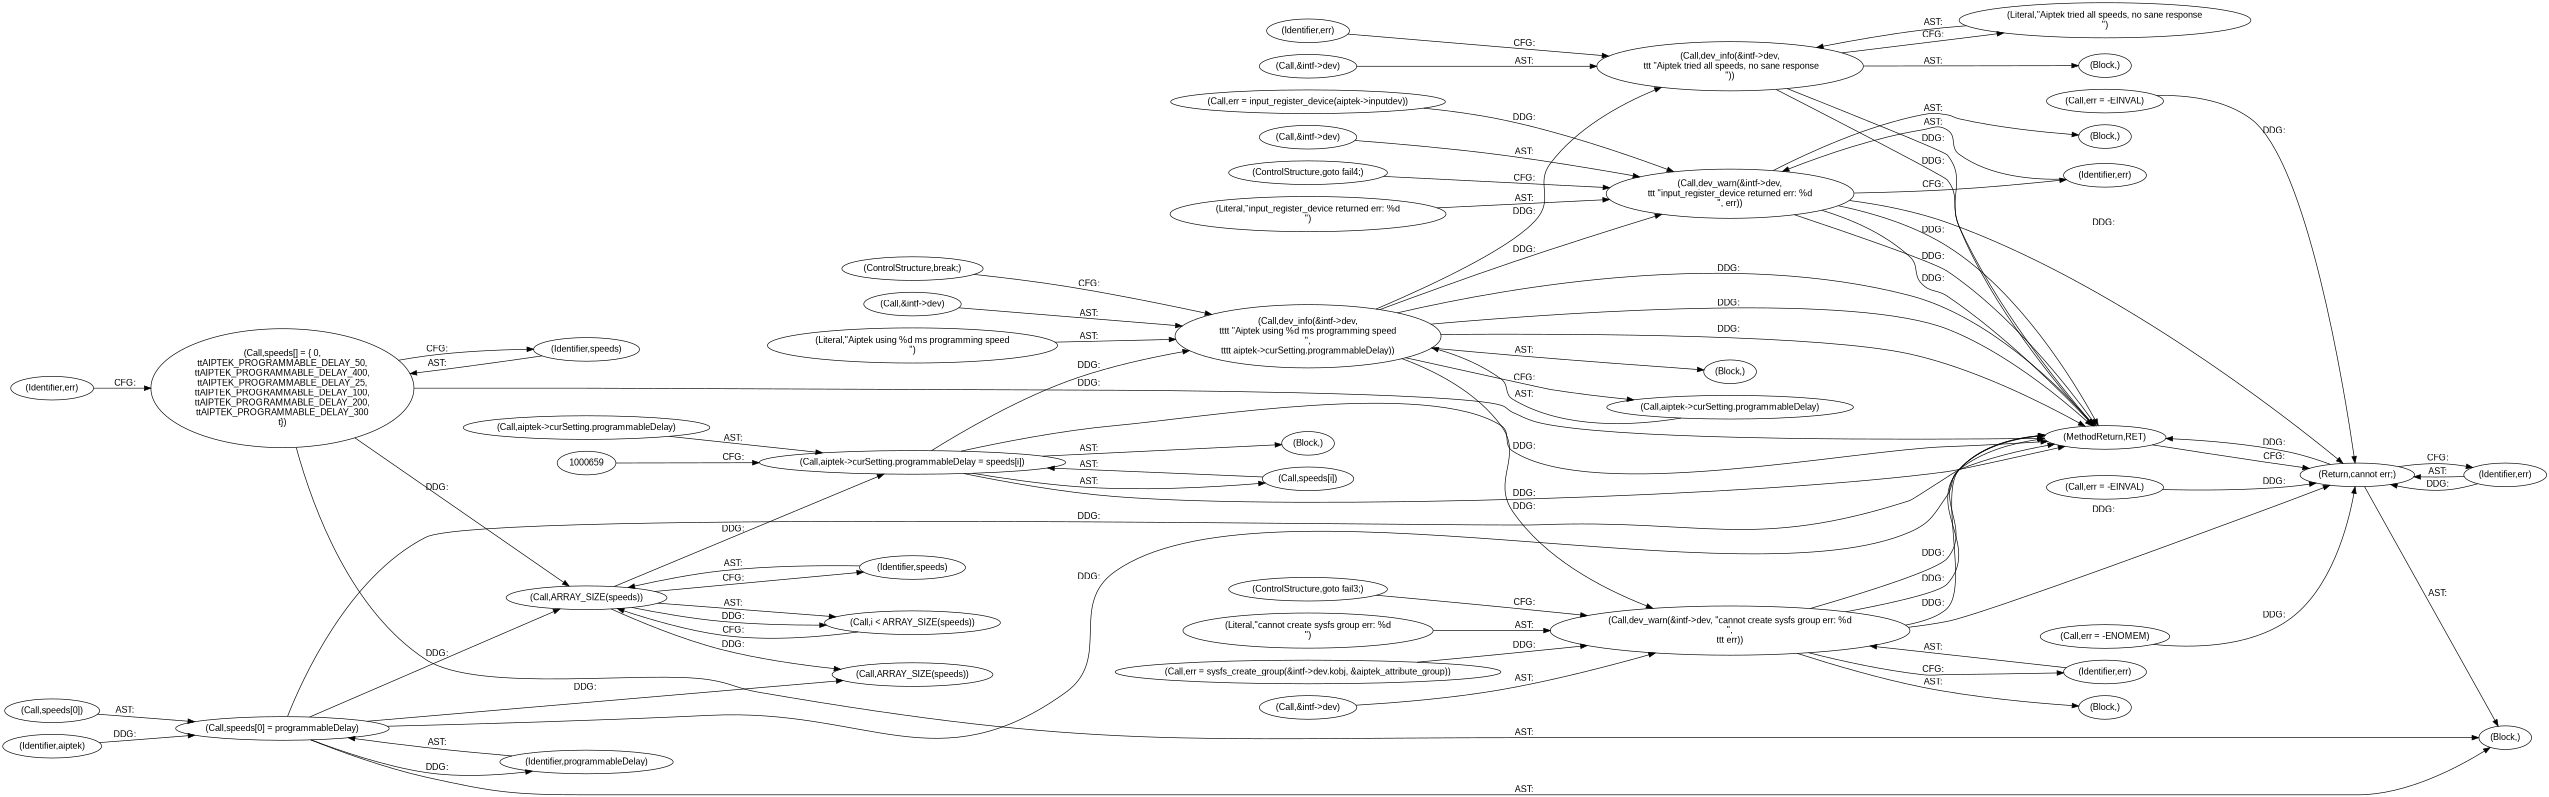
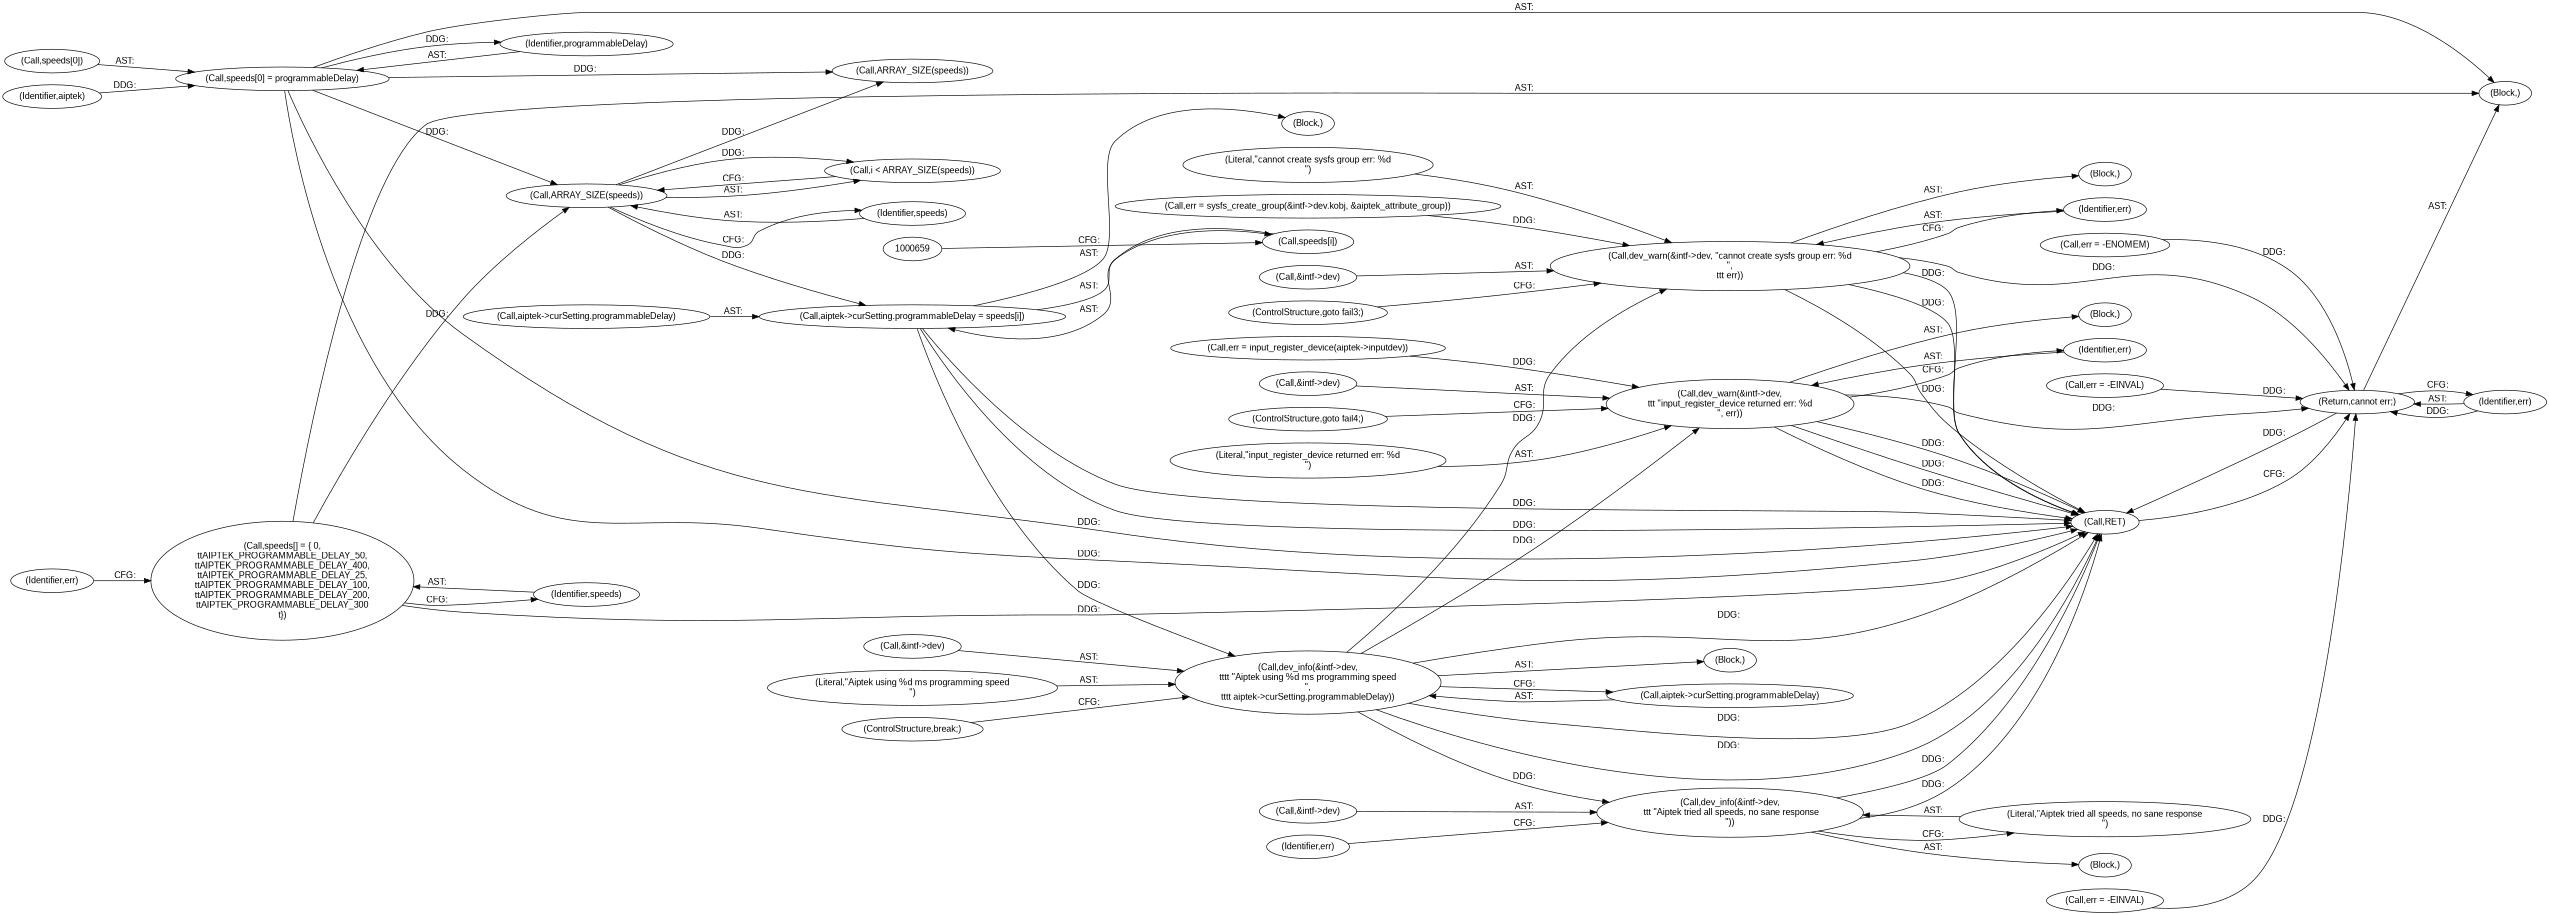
node "(MethodReturn,RET)": label "(MethodReturn,RET)" -> "(Call,RET)"
edge "1000659" -> "(Call,aiptek->curSetting.programmableDelay = speeds[i])": now "1000659" -> "(Call,speeds[i])"
